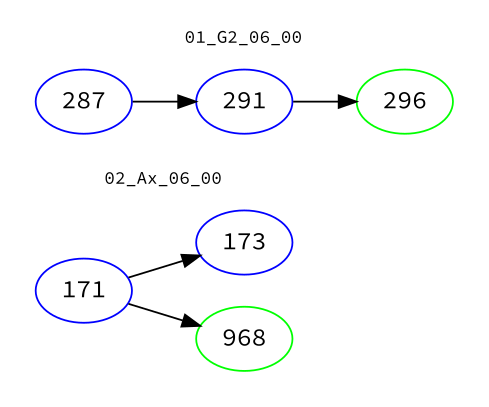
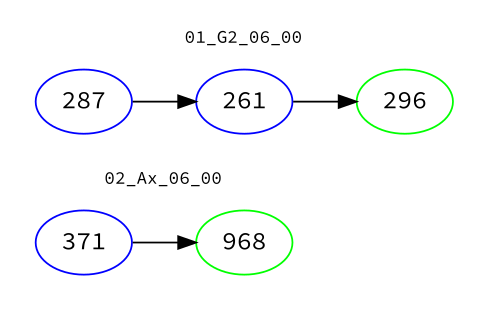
node "291": label "291" -> "261"
node "173": removed
node "171": label "171" -> "371"
